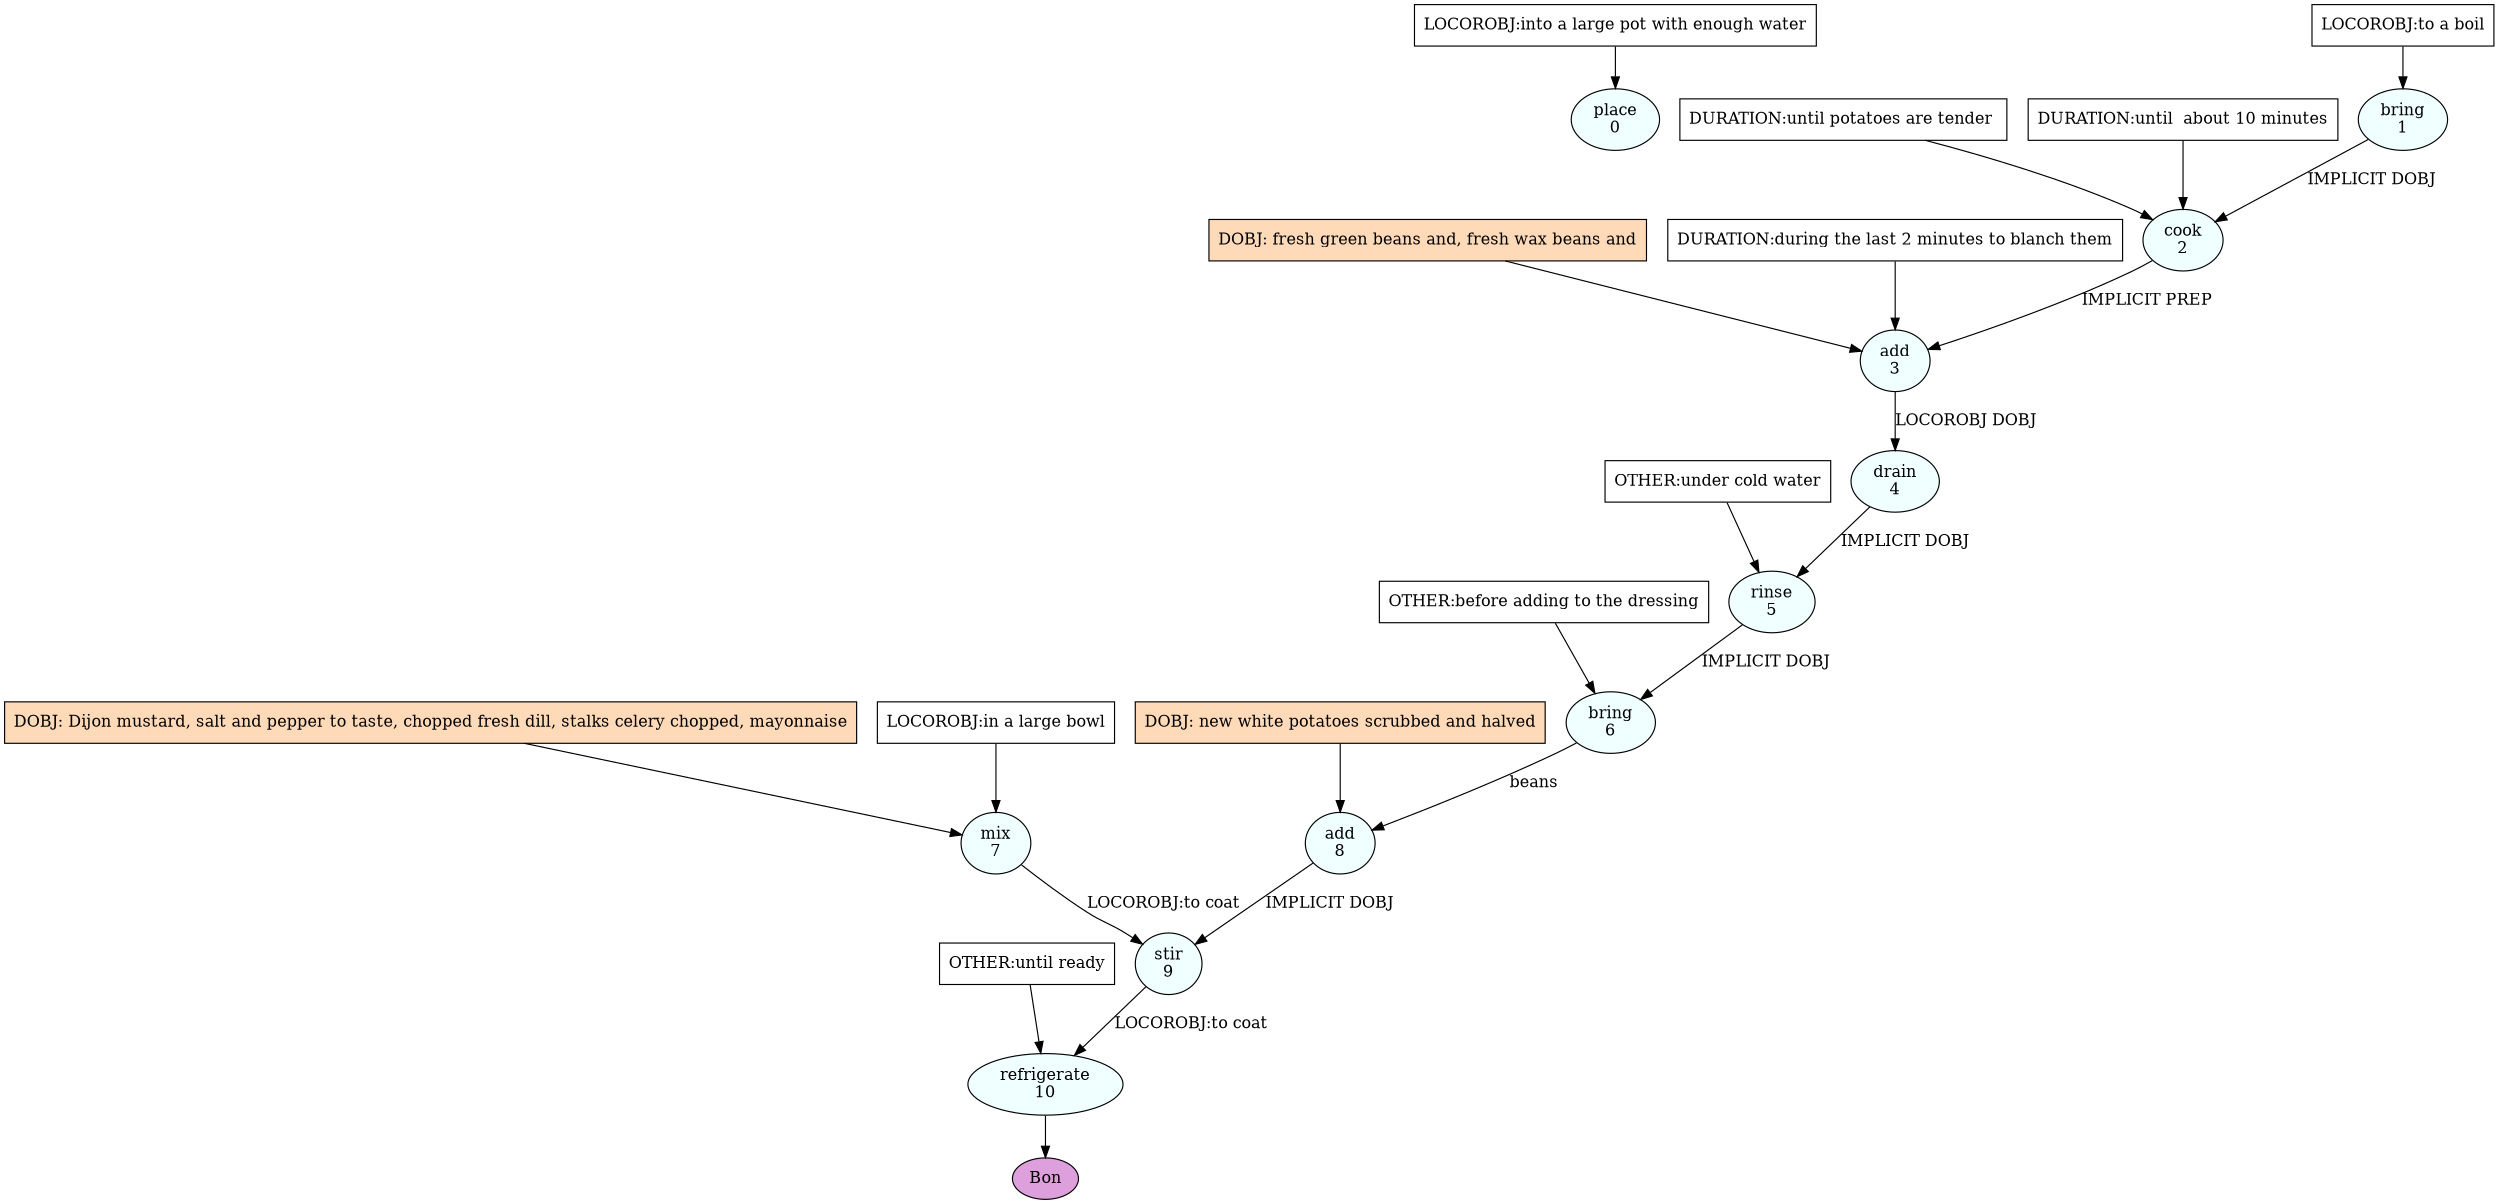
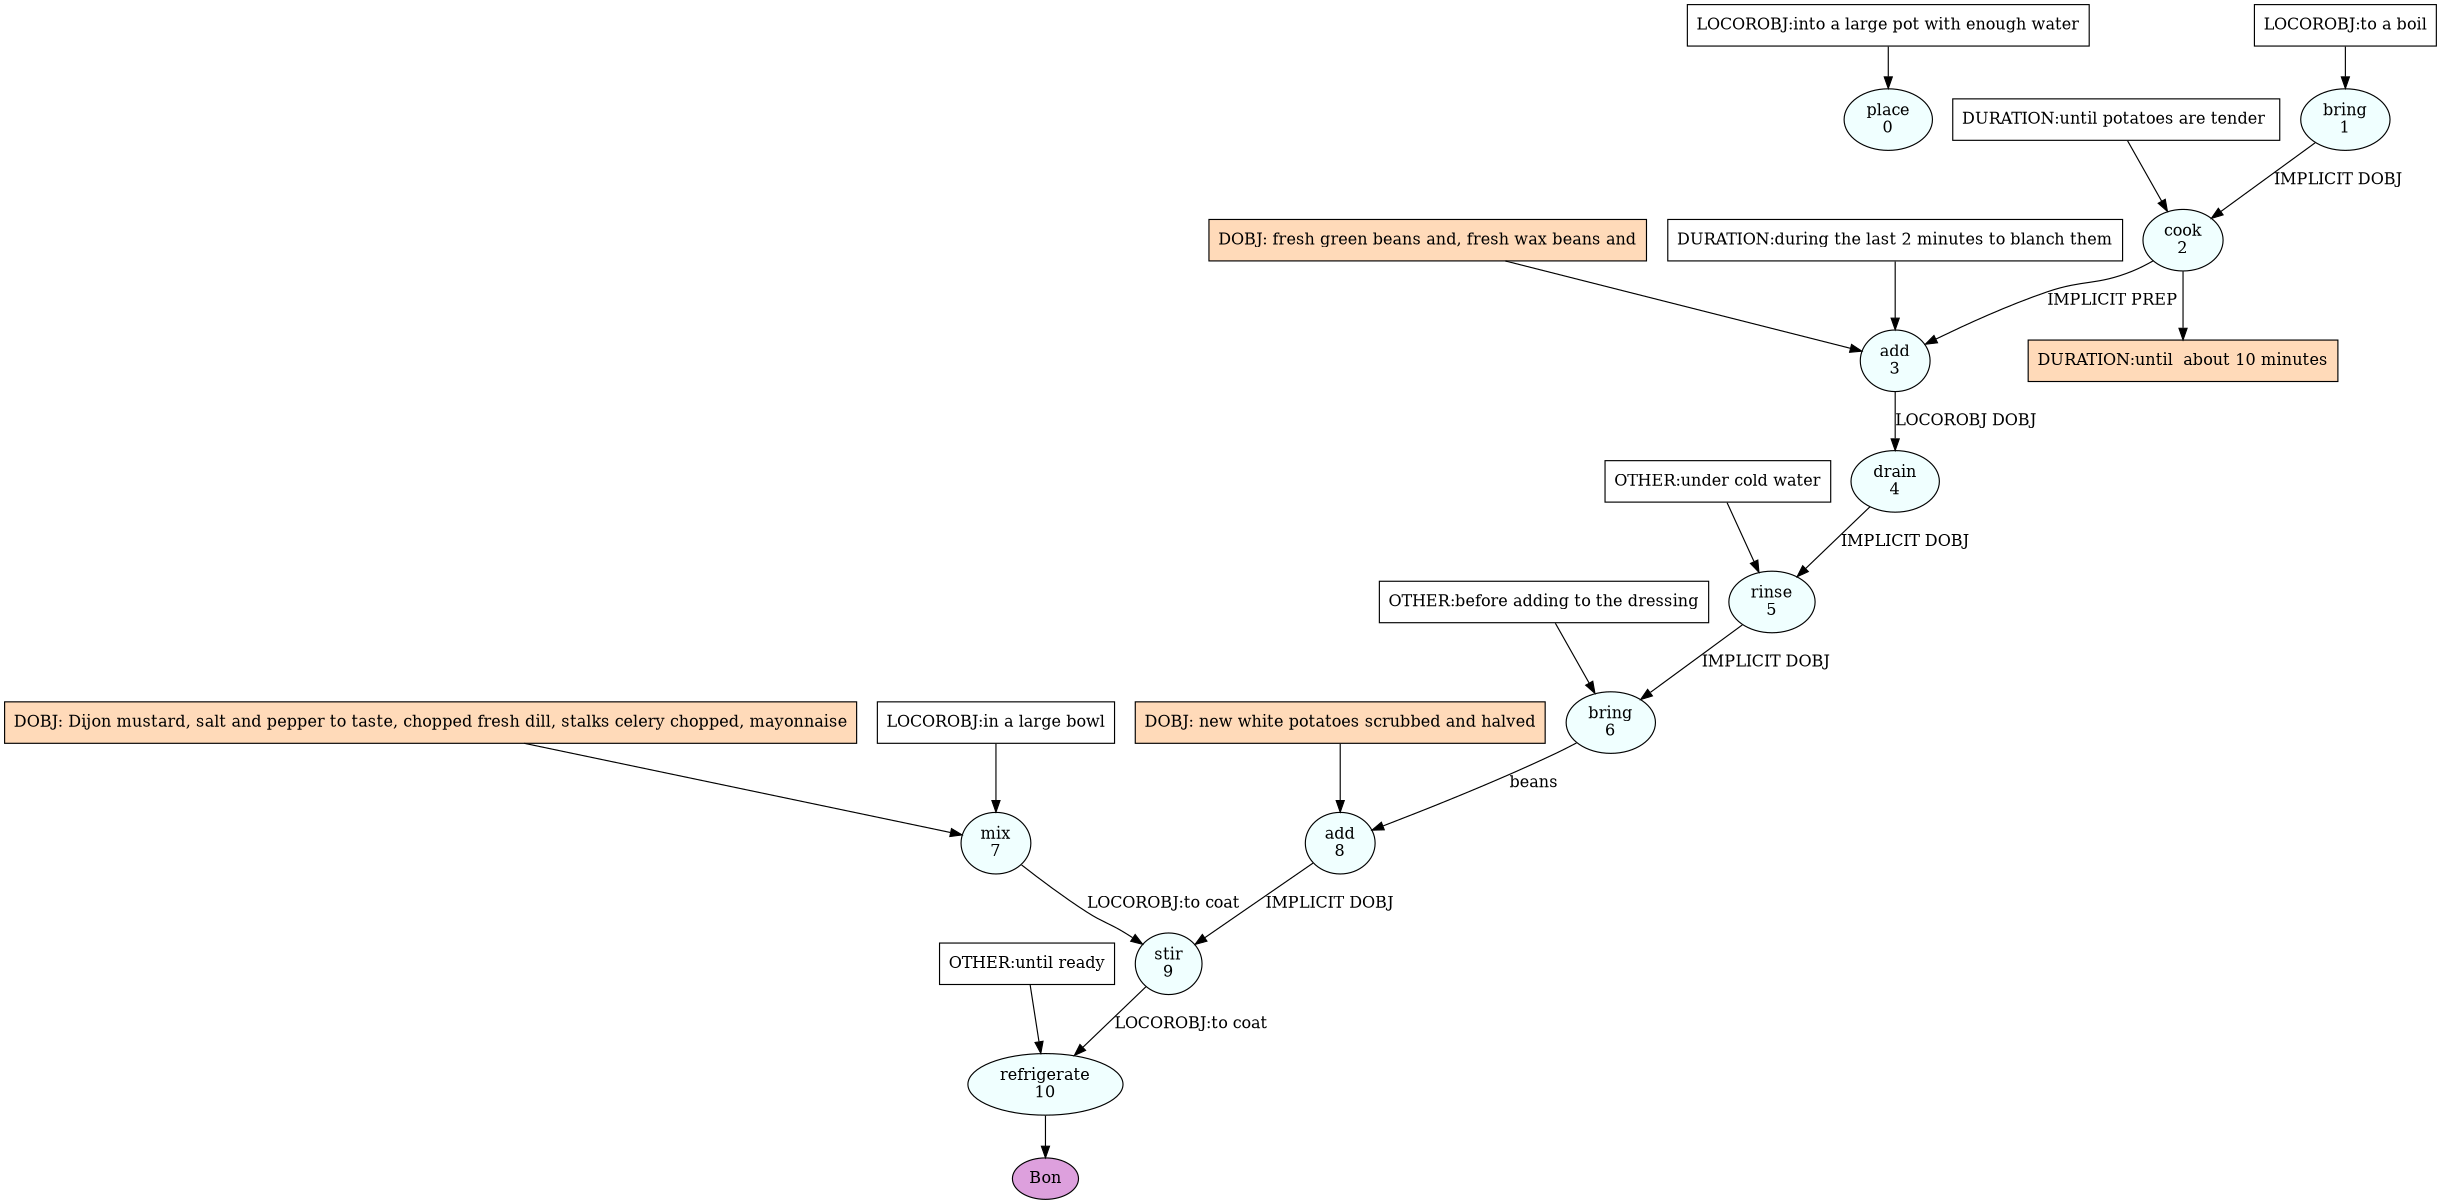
node "DURATION:until  about 10 minutes": fillcolor white -> peachpuff
edge "DURATION:until  about 10 minutes" -> "cook 2": reversed
